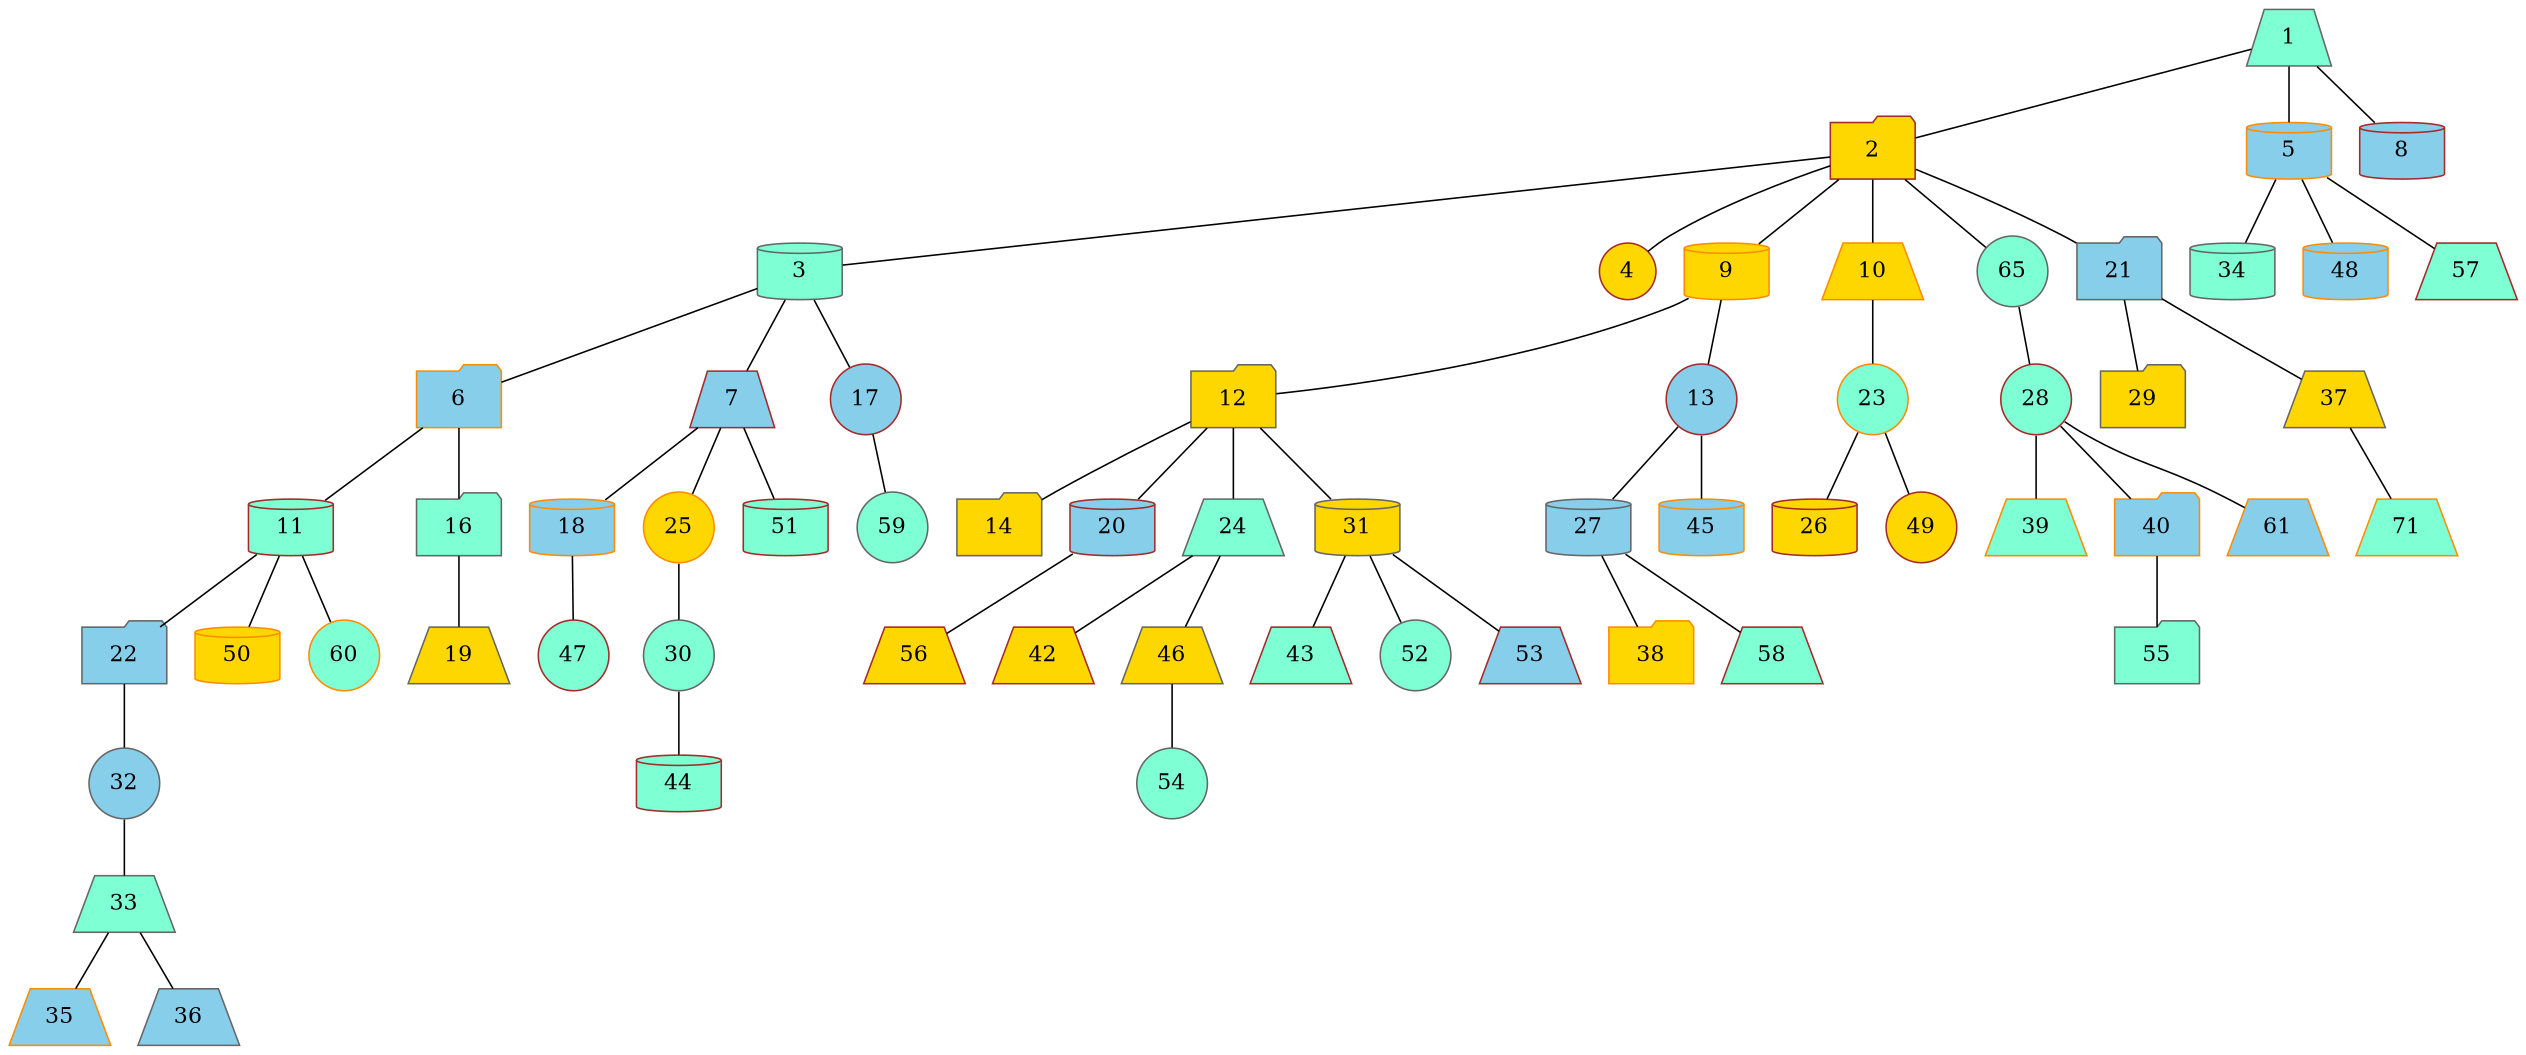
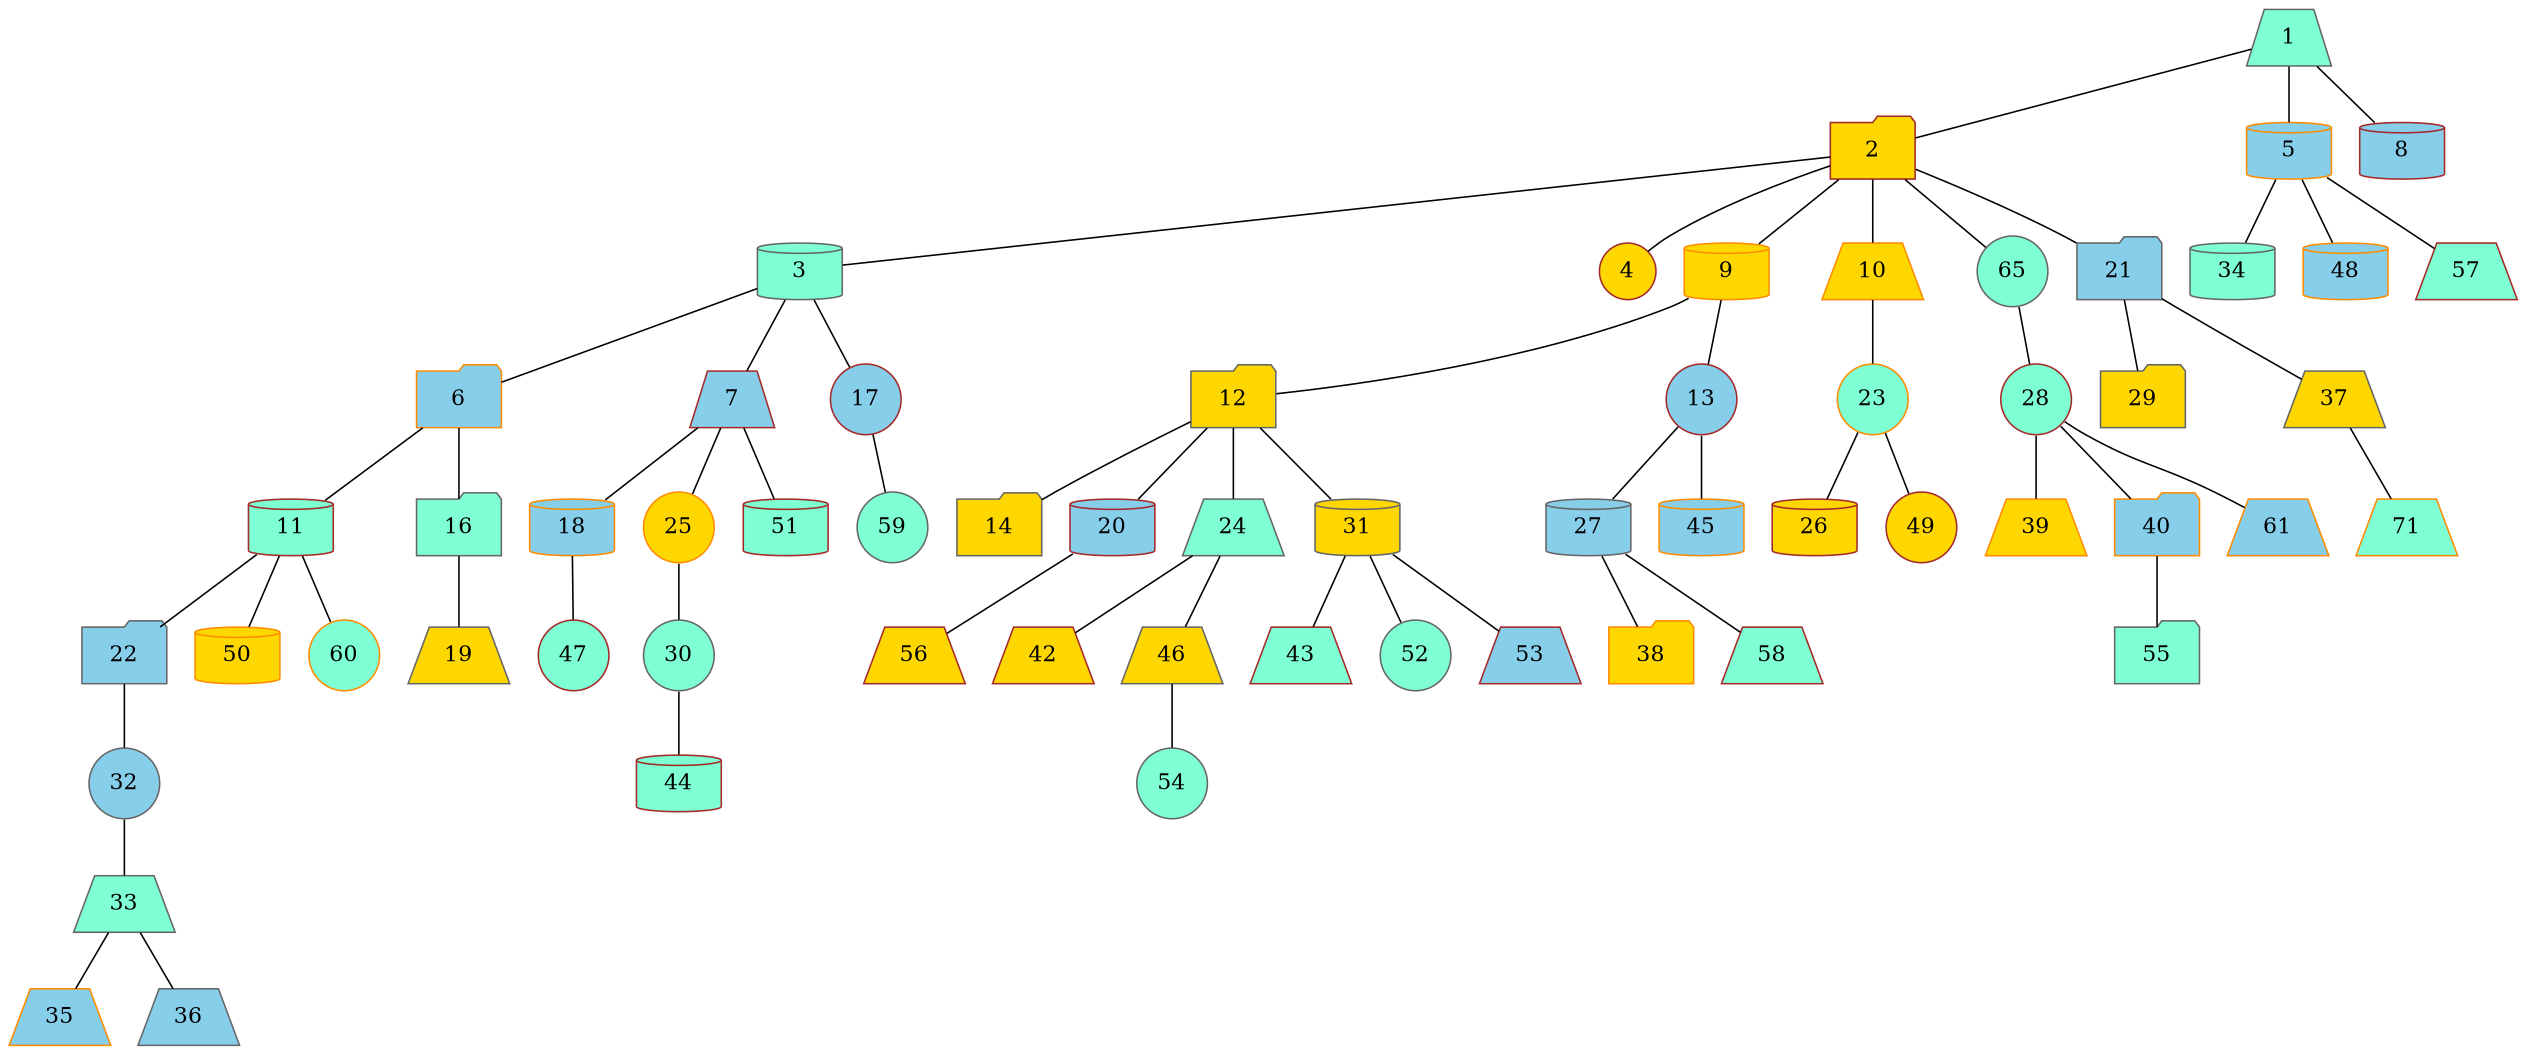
node "39": fillcolor aquamarine -> gold
